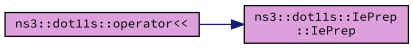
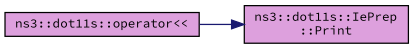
node "ns3::dot11s::IePrep ::IePrep": label "ns3::dot11s::IePrep ::IePrep" -> "ns3::dot11s::IePrep ::Print"
